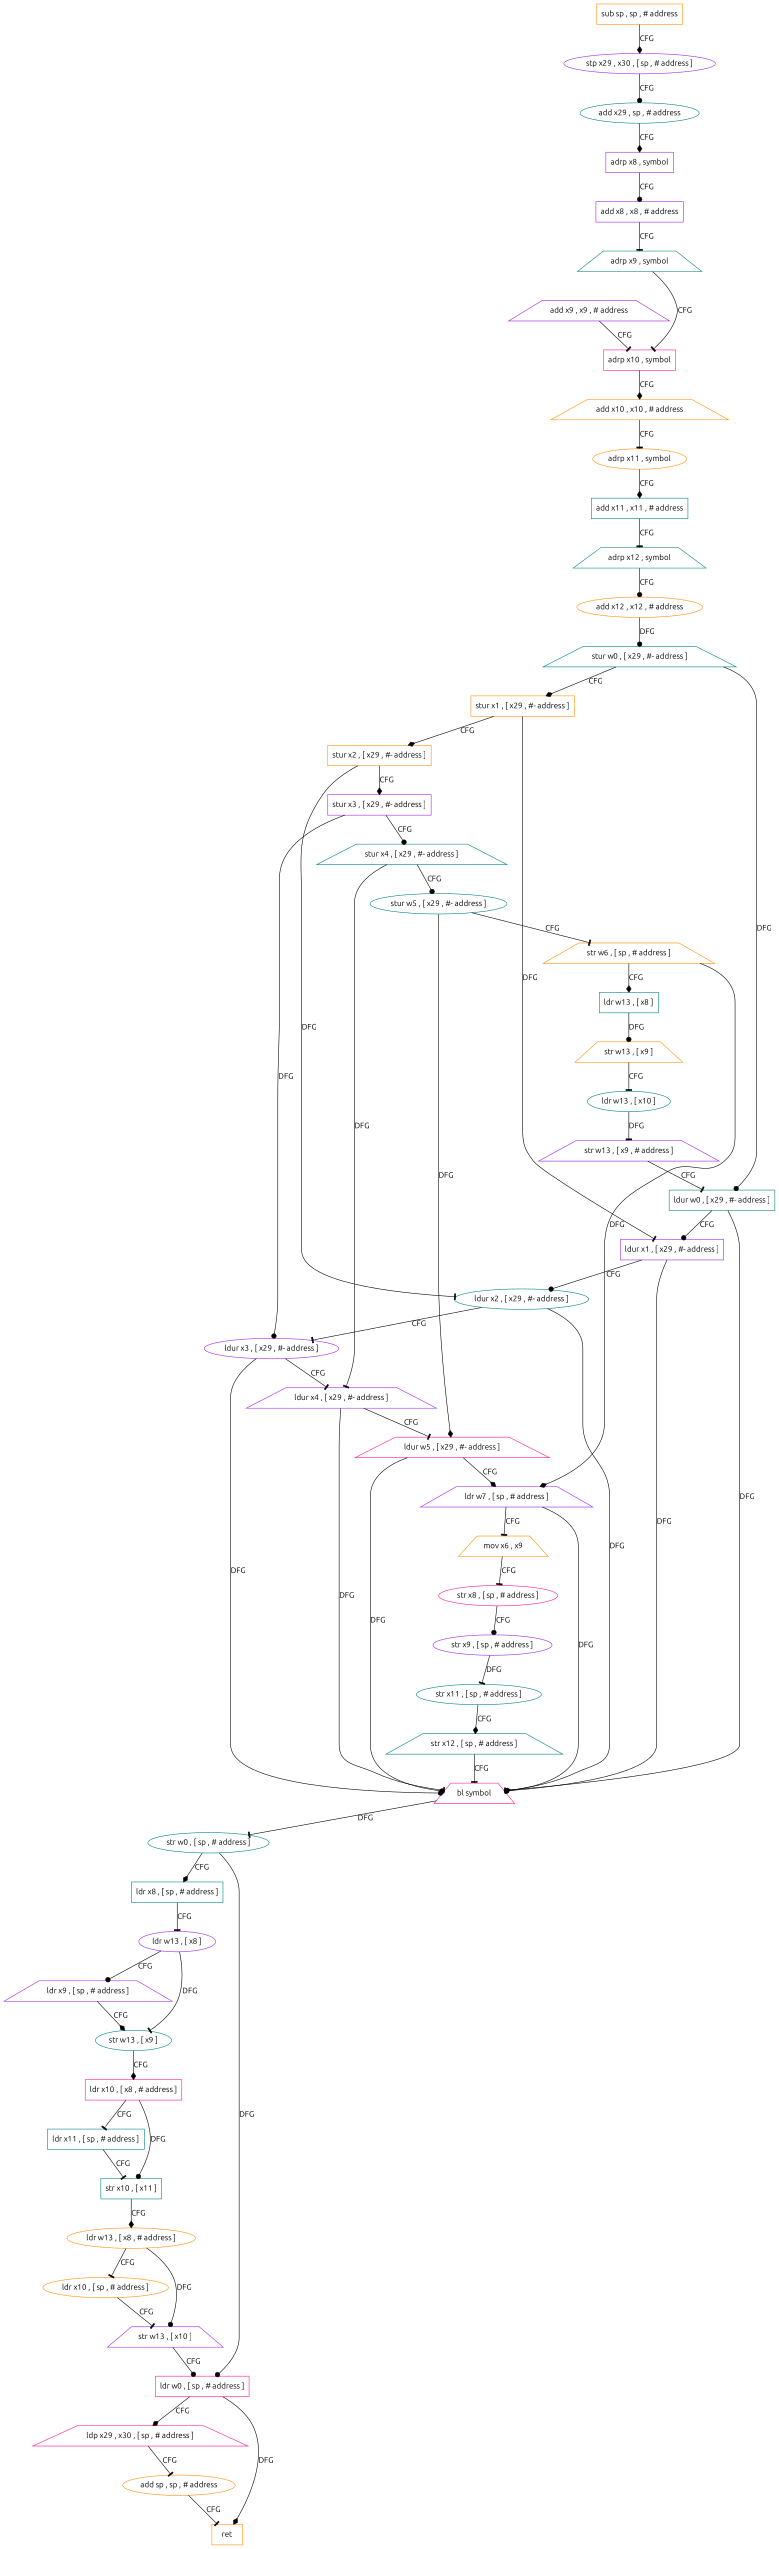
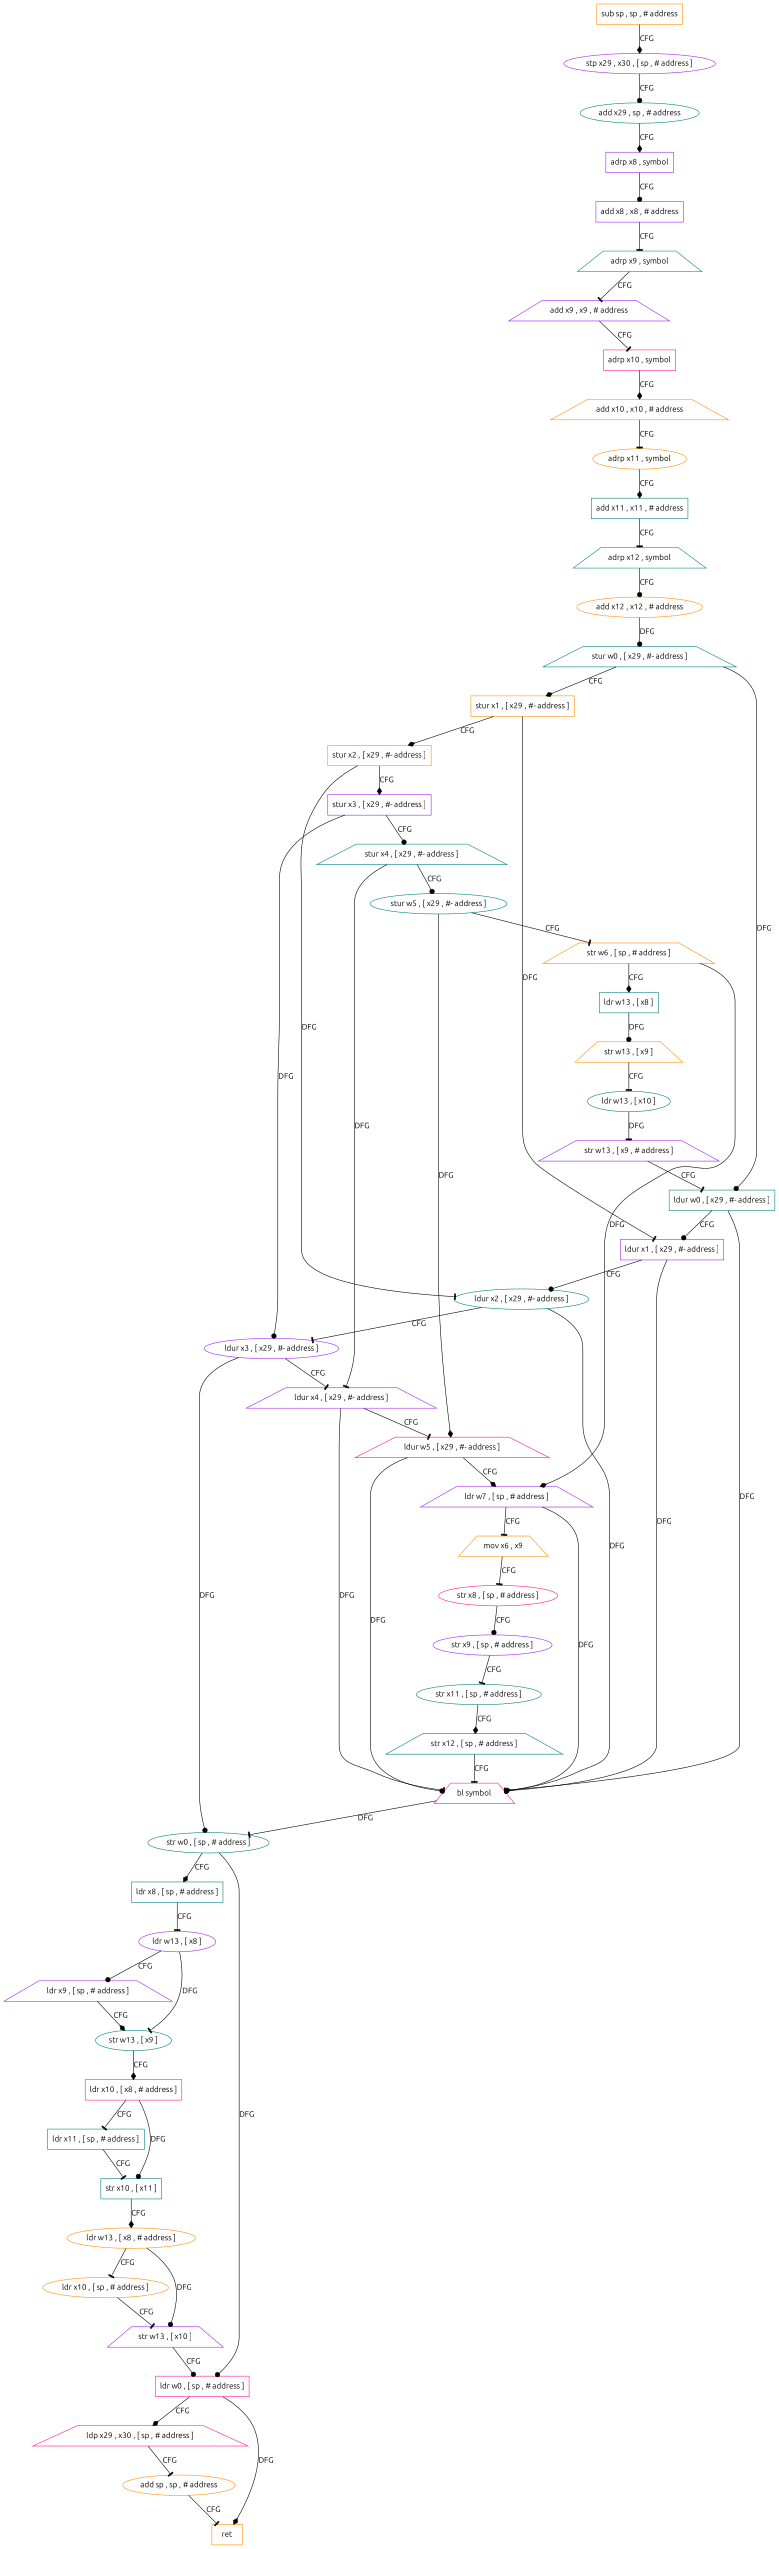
edge "adrp x9 , symbol" -> "adrp x10 , symbol": now "adrp x9 , symbol" -> "add x9 , x9 , # address"
edge "ldur x3 , [ x29 , #- address ]" -> "bl symbol": now "ldur x3 , [ x29 , #- address ]" -> "str w0 , [ sp , # address ]"
edge "str x9 , [ sp , # address ]" -> "str x11 , [ sp , # address ]": label "DFG" -> "CFG"
